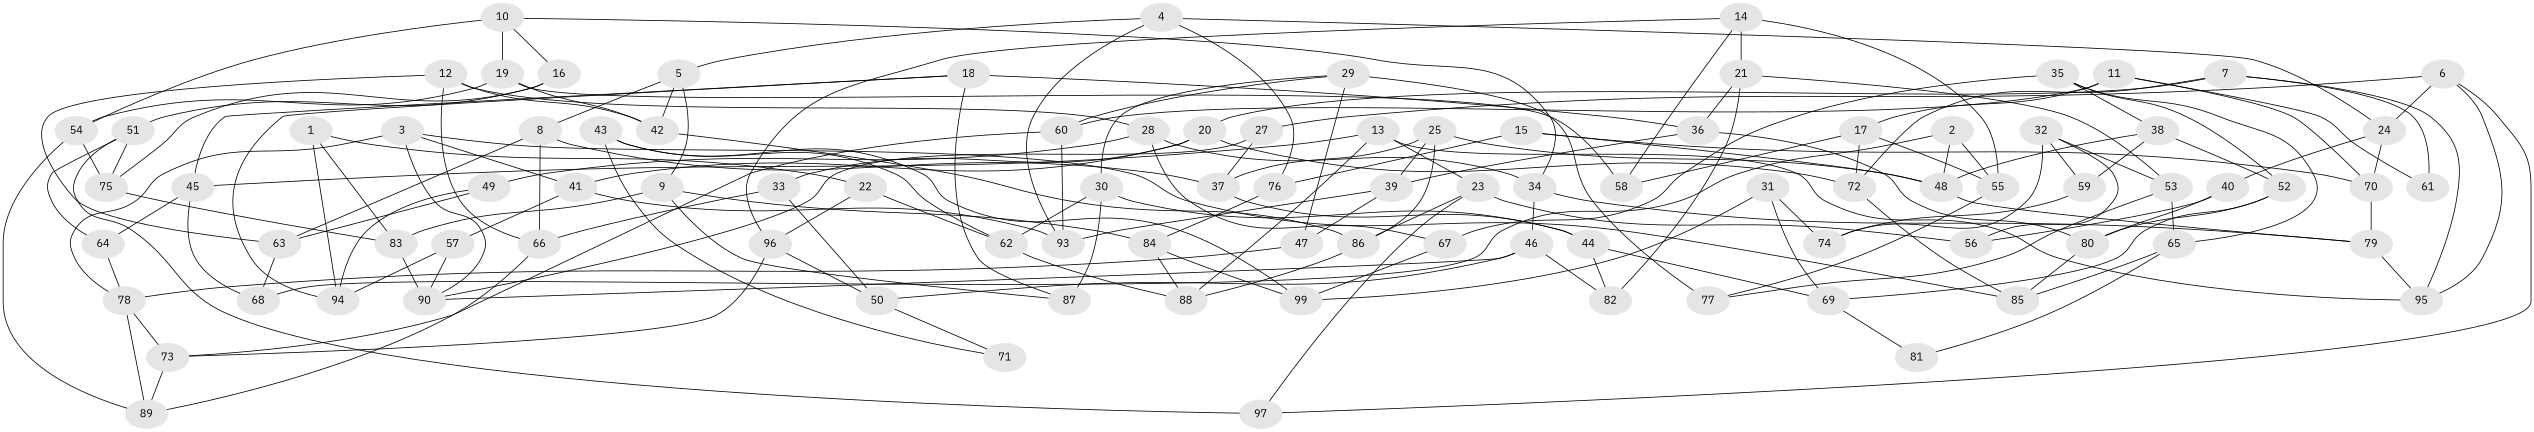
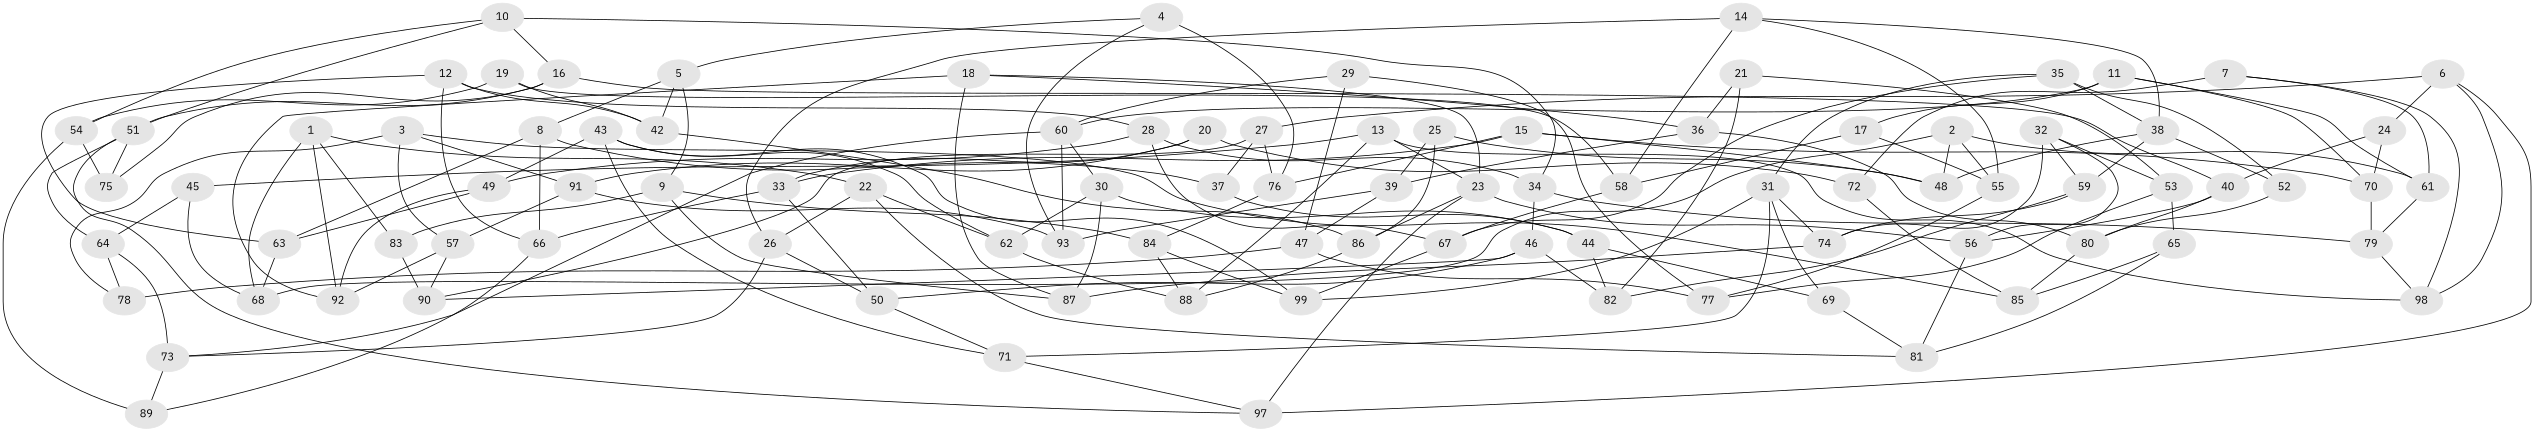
edge "4" -- "24": removed
edge "10" -- "19": now "10" -- "51"
edge "14" -- "21": now "14" -- "38"
edge "29" -- "30": now "60" -- "30"
edge "7" -- "20": removed
edge "16" -- "40": added
edge "18" -- "45": now "18" -- "23"
edge "35" -- "65": now "35" -- "31"
edge "2" -- "61": added
edge "25" -- "37": removed
edge "17" -- "72": removed
edge "15" -- "33": added
edge "43" -- "49": added
edge "27" -- "76": added
node "41": label "41" -> "91"
edge "1" -- "68": added
edge "3" -- "90": now "3" -- "57"
edge "58" -- "67": added
edge "48" -- "79": now "61" -- "79"
edge "75" -- "83": removed
node "96": label "96" -> "26"
edge "59" -- "82": added
edge "74" -- "87": added
edge "52" -- "69": removed
edge "47" -- "77": added
node "94": label "94" -> "92"
edge "56" -- "81": added
node "95": label "95" -> "98"
edge "78" -- "73": now "64" -- "73"
edge "22" -- "81": added
edge "31" -- "71": added
edge "78" -- "89": removed
edge "71" -- "97": added
